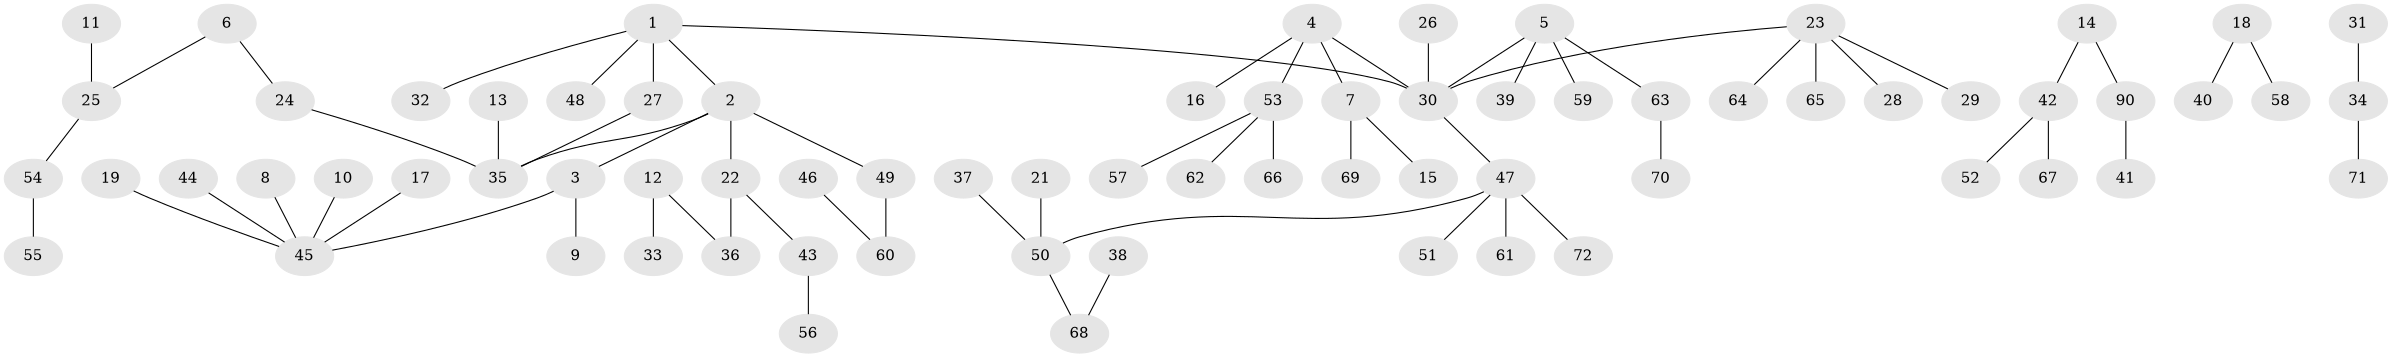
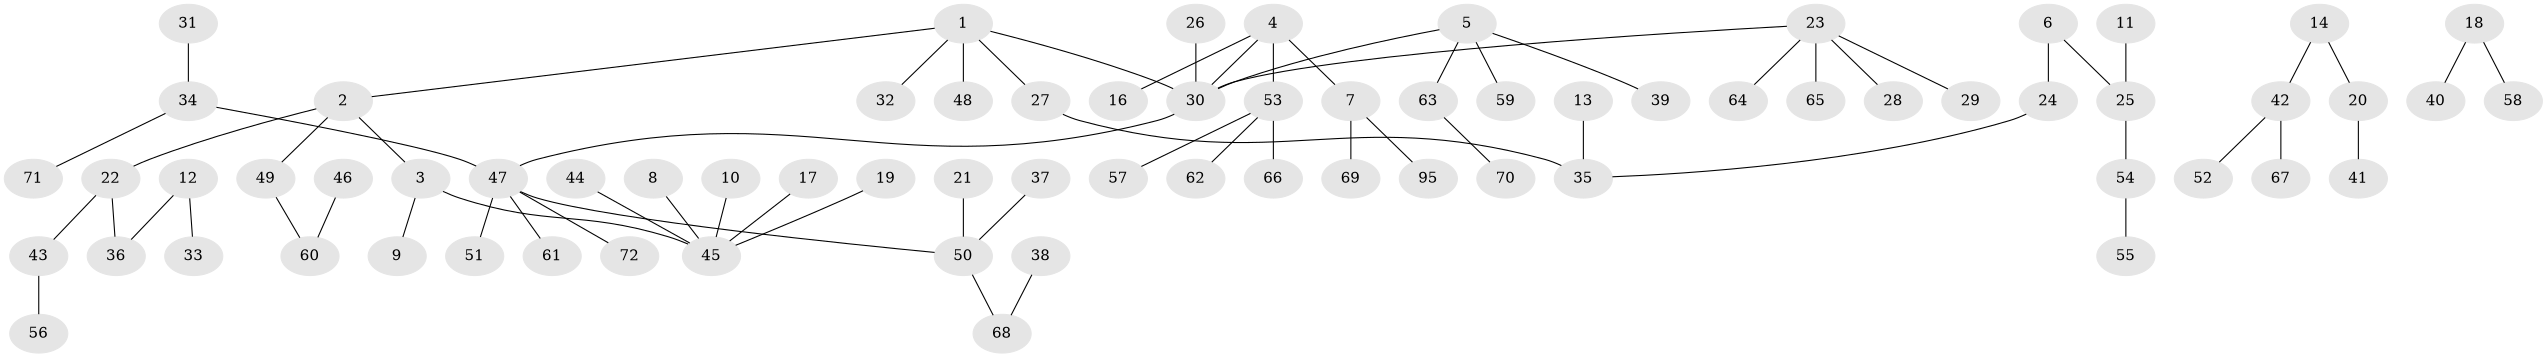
node "90": label "90" -> "20"
edge "34" -- "47": added
edge "2" -- "35": removed
node "15": label "15" -> "95"
